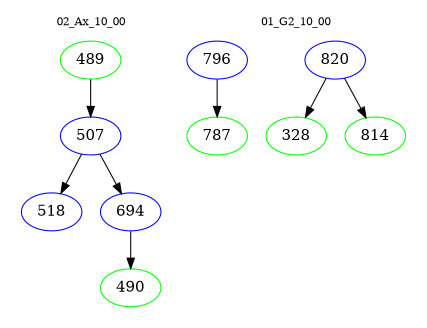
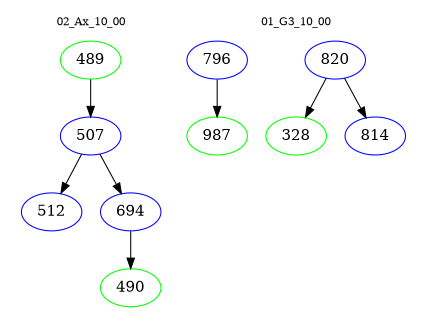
cluster "01_G2_10_00": label "01_G2_10_00" -> "01_G3_10_00"
node "787": label "787" -> "987"
node "814": color green -> blue
node "518": label "518" -> "512"
